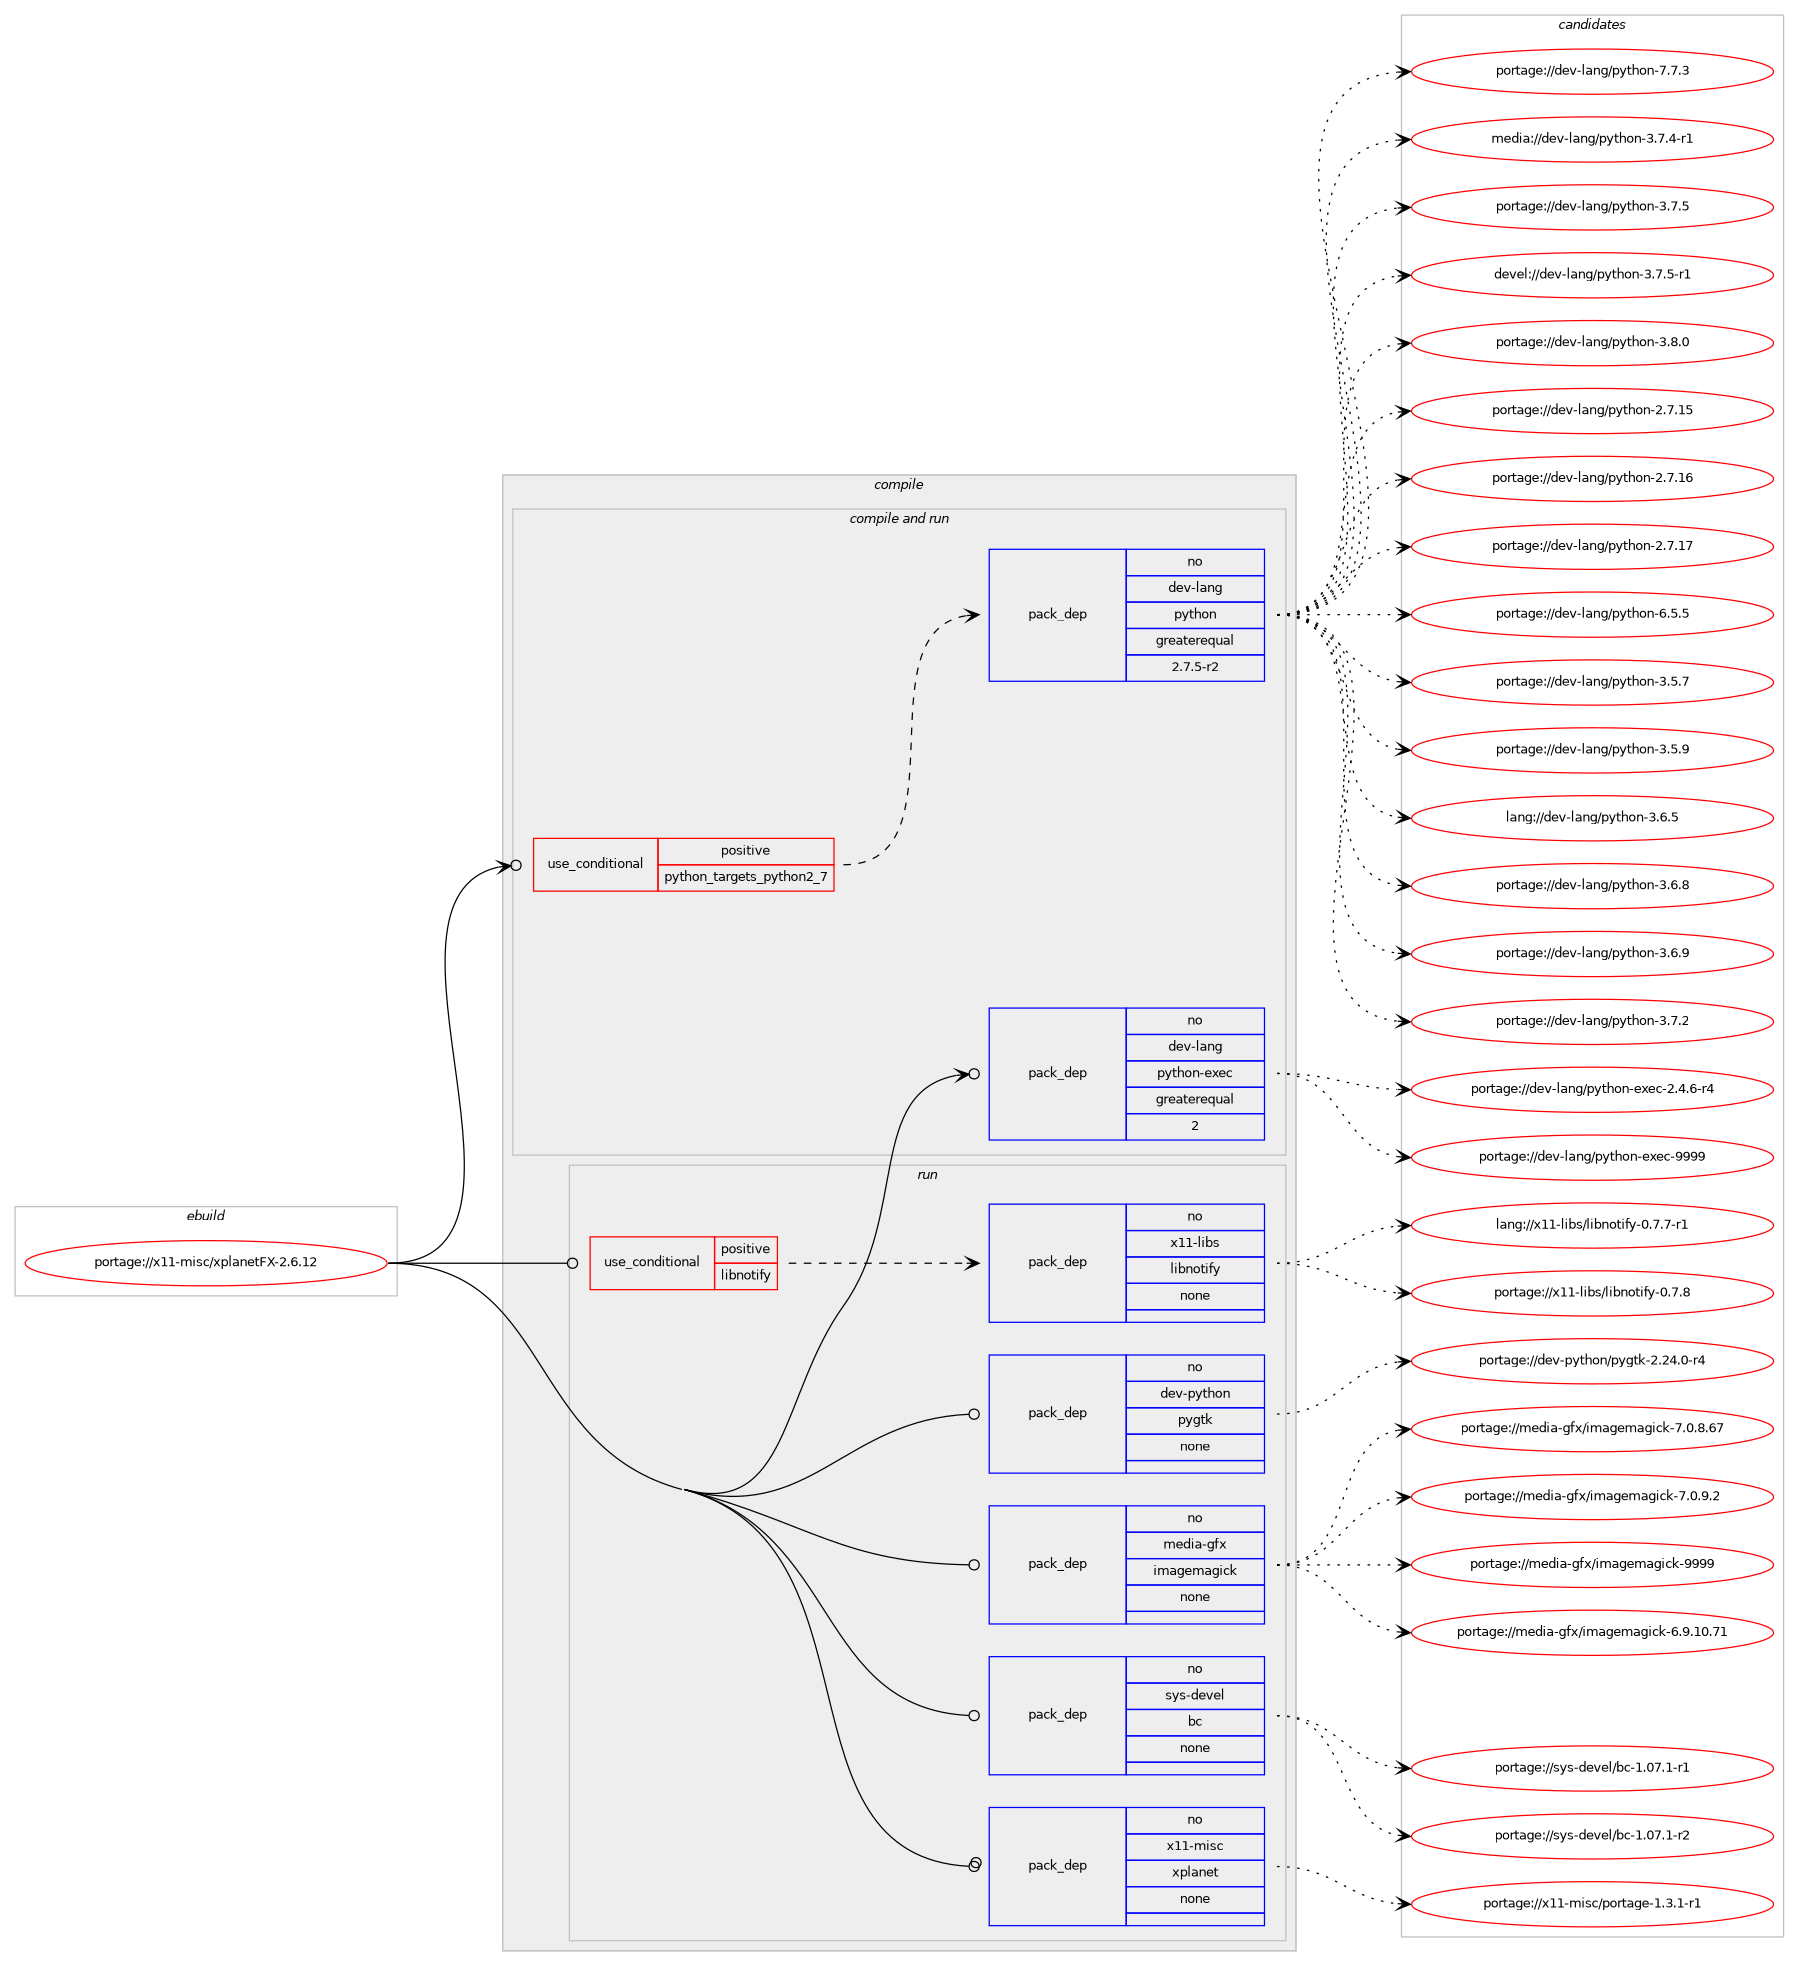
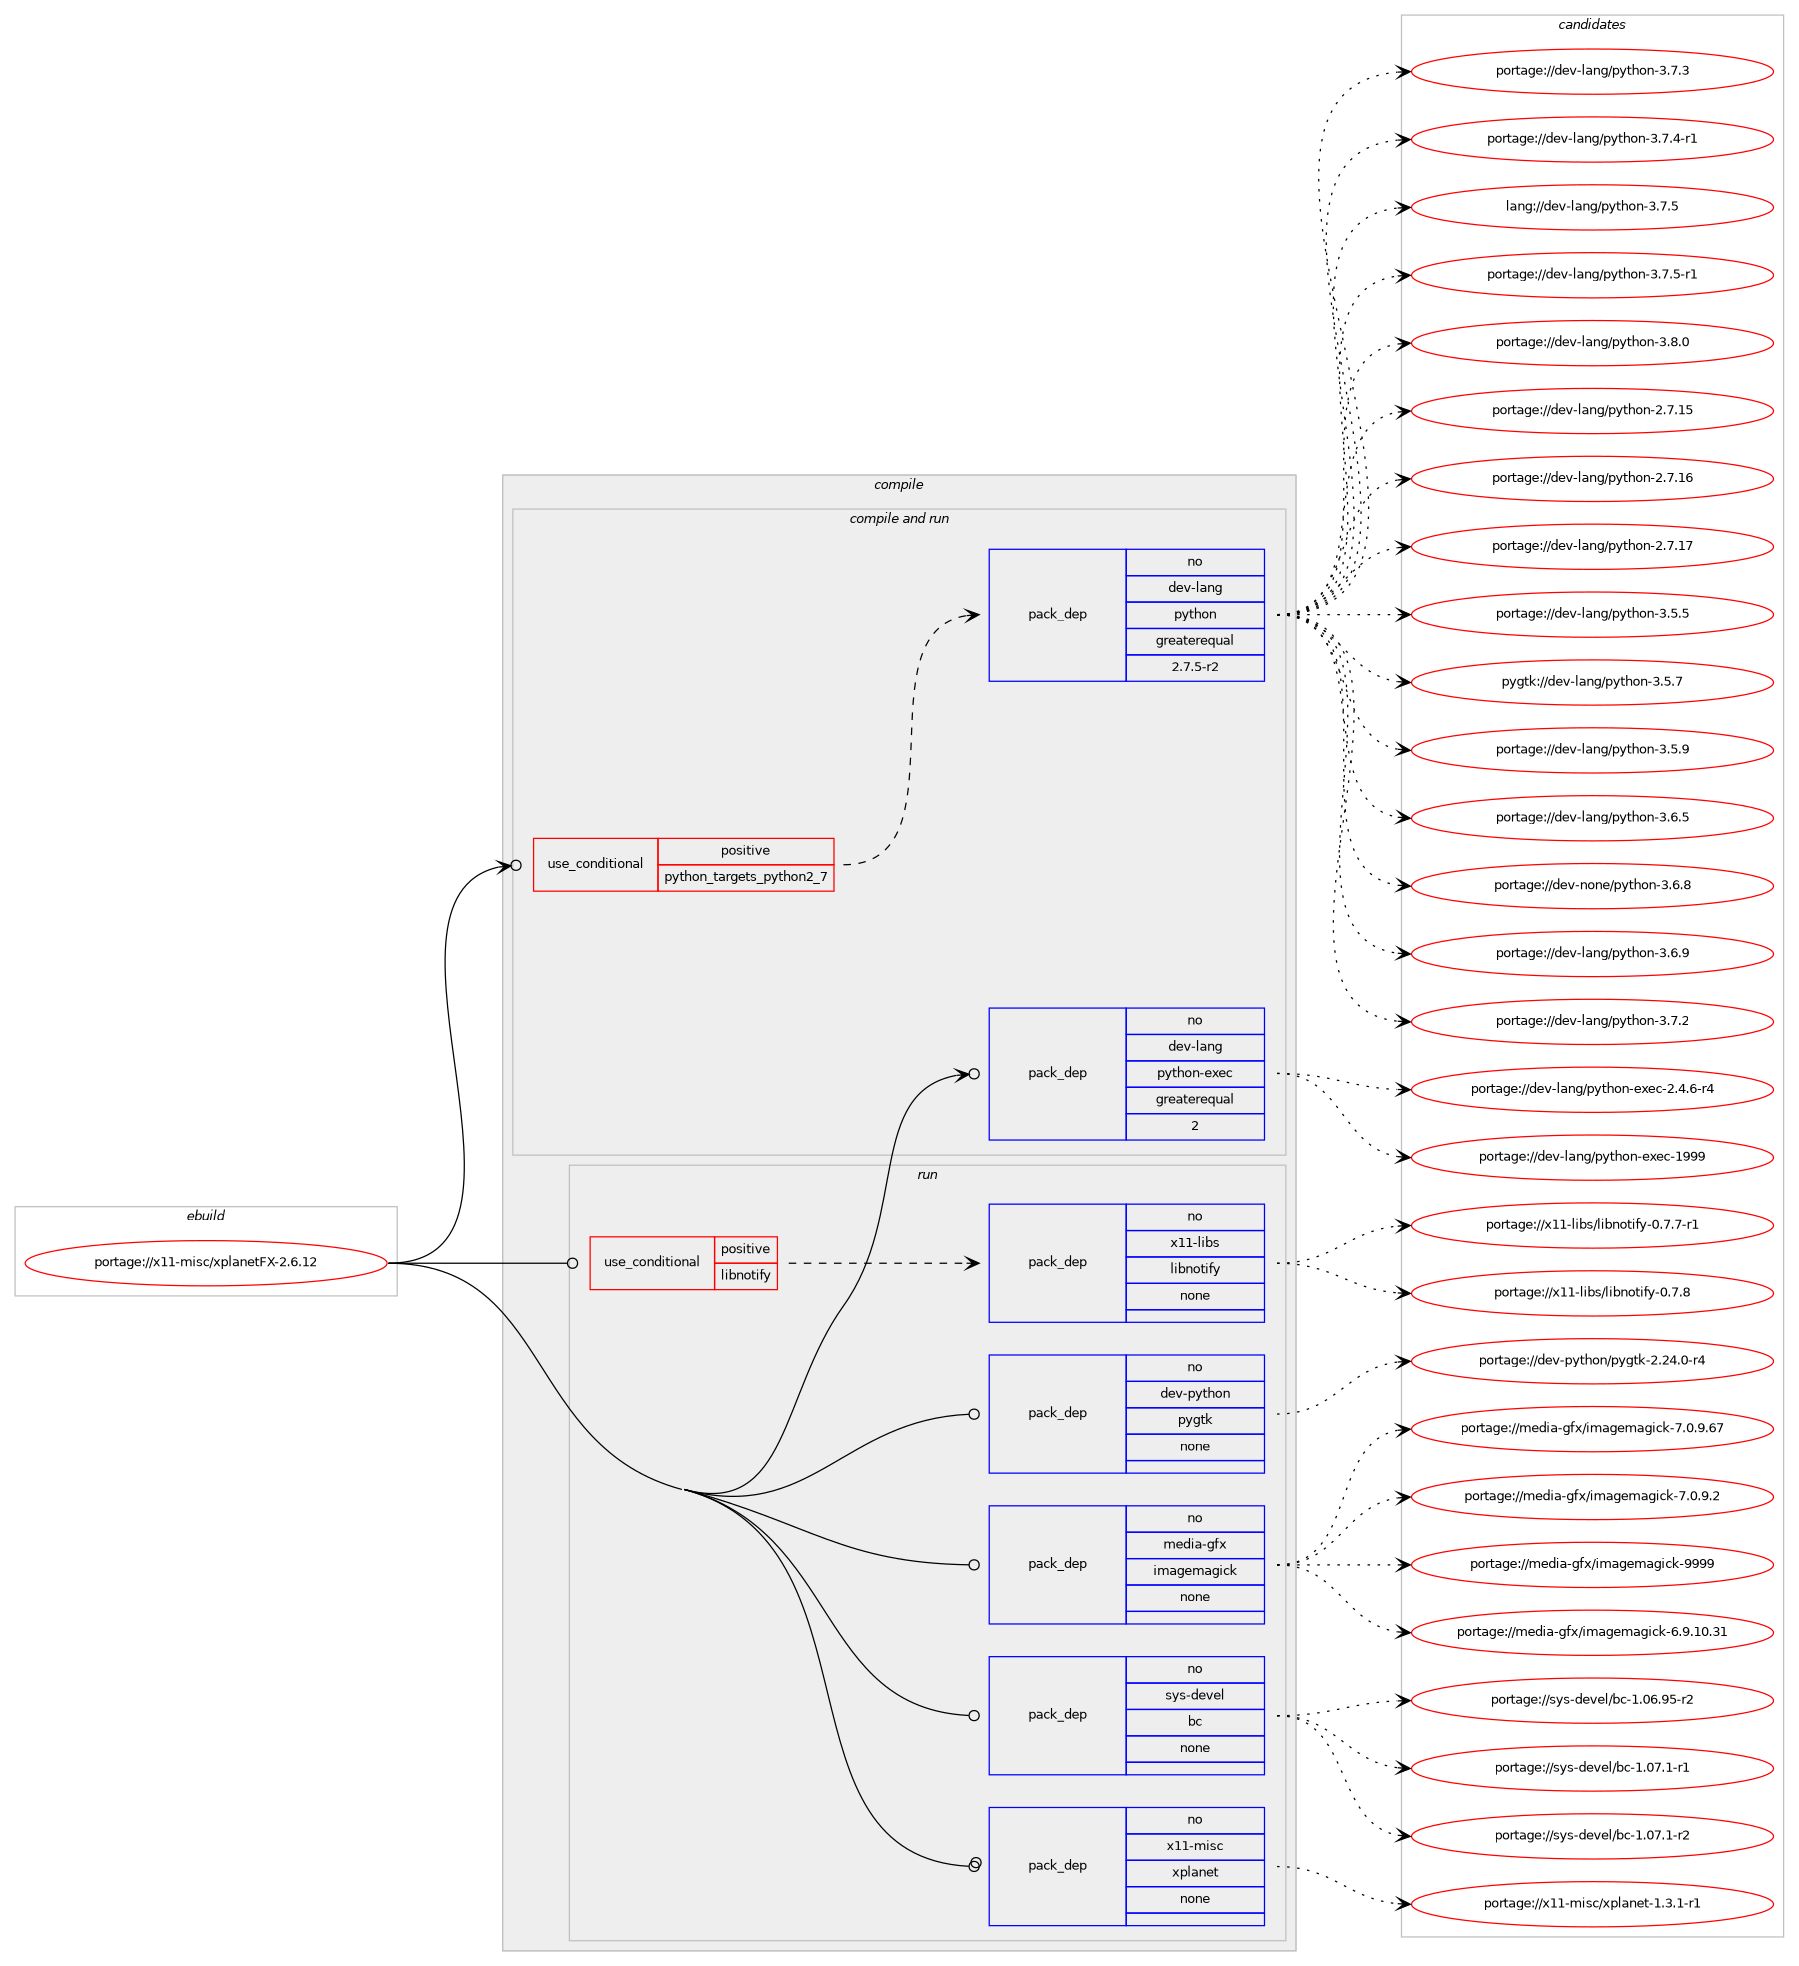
node "portage://dev-lang/python-7.7.3": label "portage://dev-lang/python-7.7.3" -> "portage://dev-lang/python-3.7.3"
node "media://dev-lang/python-3.7.4-r1": label "media://dev-lang/python-3.7.4-r1" -> "portage://dev-lang/python-3.7.4-r1"
node "portage://dev-lang/python-3.7.5": label "portage://dev-lang/python-3.7.5" -> "lang://dev-lang/python-3.7.5"
node "devel://dev-lang/python-3.7.5-r1": label "devel://dev-lang/python-3.7.5-r1" -> "portage://dev-lang/python-3.7.5-r1"
node "portage://dev-lang/python-6.5.5": label "portage://dev-lang/python-6.5.5" -> "portage://dev-lang/python-3.5.5"
node "portage://dev-lang/python-3.5.7": label "portage://dev-lang/python-3.5.7" -> "pygtk://dev-lang/python-3.5.7"
node "lang://dev-lang/python-3.6.5": label "lang://dev-lang/python-3.6.5" -> "portage://dev-lang/python-3.6.5"
node "portage://dev-lang/python-3.6.8": label "portage://dev-lang/python-3.6.8" -> "portage://dev-none/python-3.6.8"
node "portage://dev-lang/python-exec-9999": label "portage://dev-lang/python-exec-9999" -> "portage://dev-lang/python-exec-1999"
node "lang://x11-libs/libnotify-0.7.7-r1": label "lang://x11-libs/libnotify-0.7.7-r1" -> "portage://x11-libs/libnotify-0.7.7-r1"
node "portage://media-gfx/imagemagick-7.0.8.67": label "portage://media-gfx/imagemagick-7.0.8.67" -> "portage://media-gfx/imagemagick-7.0.9.67"
node "portage://media-gfx/imagemagick-6.9.10.71": label "portage://media-gfx/imagemagick-6.9.10.71" -> "portage://media-gfx/imagemagick-6.9.10.31"
node "portage://sys-devel/bc-1.06.95-r2": added
node "portage://x11-misc/portage-1.3.1-r1": label "portage://x11-misc/portage-1.3.1-r1" -> "portage://x11-misc/xplanet-1.3.1-r1"
